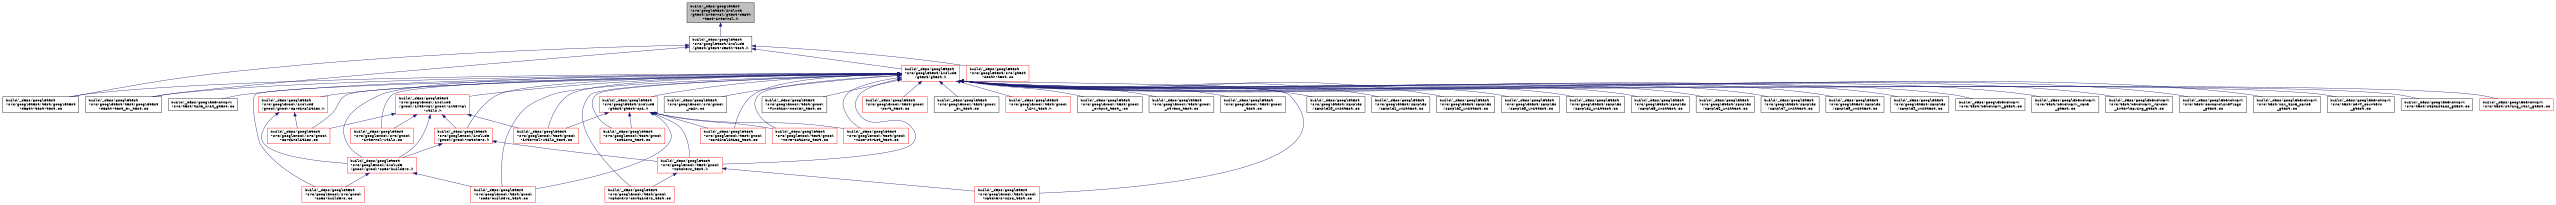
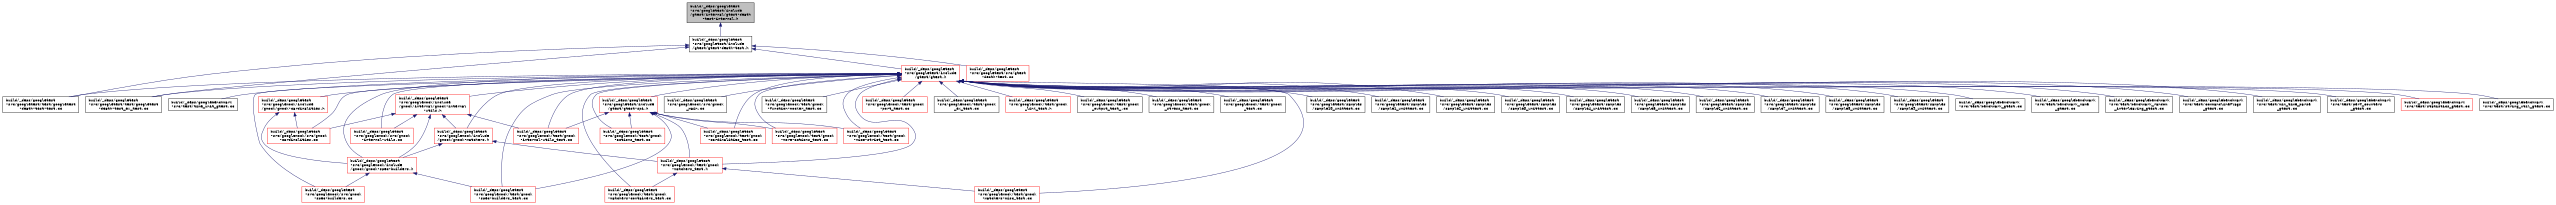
node "build/_deps/googlebenchmark -src/test/statistics_gtest.cc": color black -> red
node "build/_deps/googlebenchmark -src/test/string_util_gtest.cc": color red -> black
